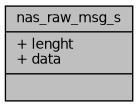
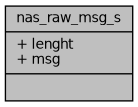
node "nas_raw_msg_s": text "+ data" -> "+ msg"
